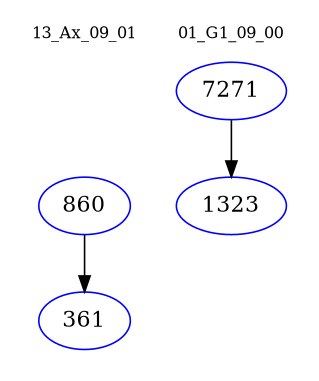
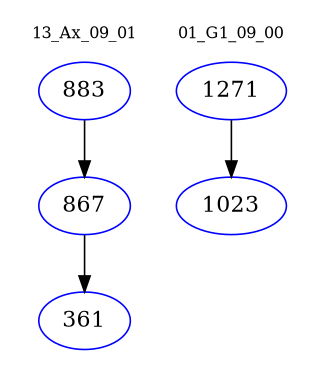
node "883": added
node "7271": label "7271" -> "1271"
node "860": label "860" -> "867"
node "1323": label "1323" -> "1023"
